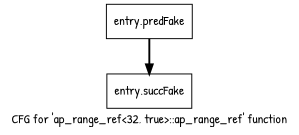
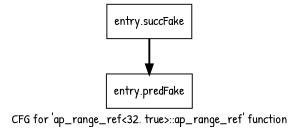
edge "entry.predFake" -> "entry.succFake": reversed
